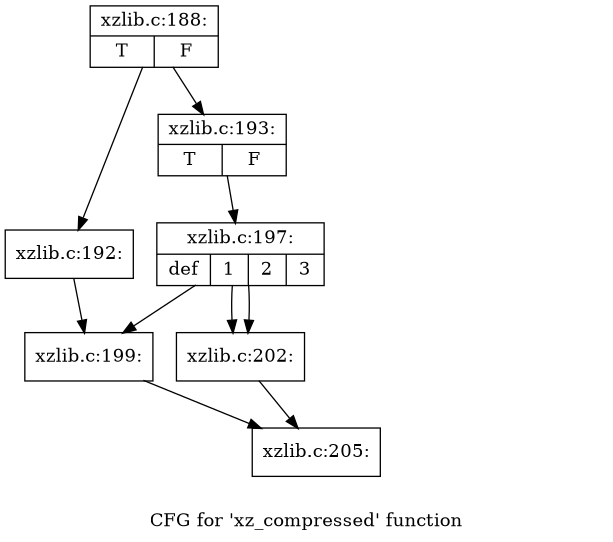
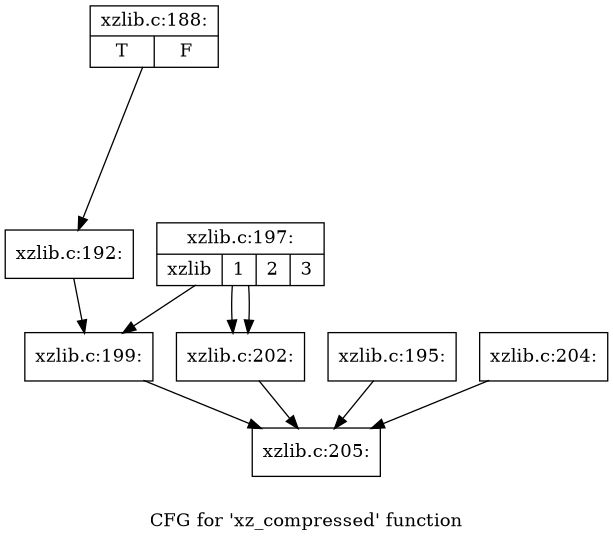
node "xzlib.c:193:": removed
node "xzlib.c:197:": text "def" -> "xzlib"
node "xzlib.c:195:": added
node "xzlib.c:204:": added
